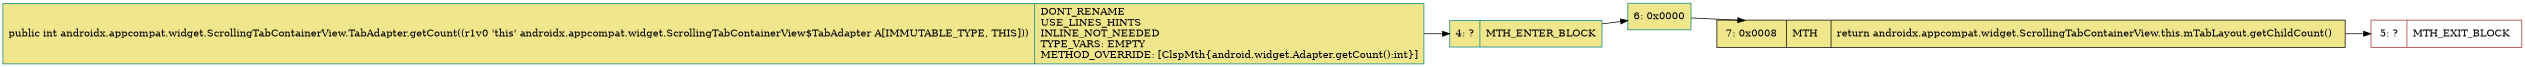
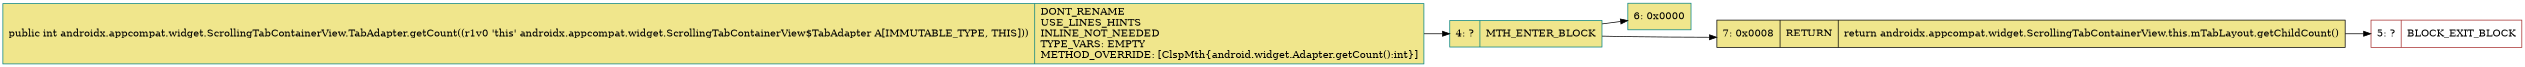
edge "6: 0x0000" -> "7: 0x0008": now "4: ?" -> "7: 0x0008"
node "7: 0x0008": text "MTH" -> "RETURN"
node "5: ?": text "MTH_EXIT_BLOCK" -> "BLOCK_EXIT_BLOCK"
